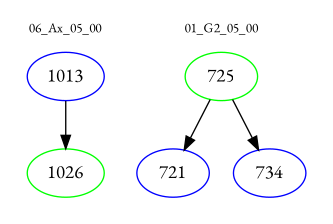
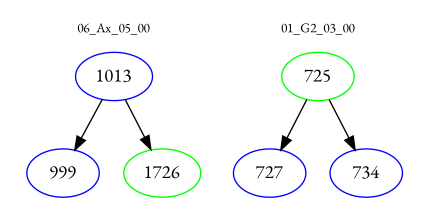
cluster "01_G2_05_00": label "01_G2_05_00" -> "01_G2_03_00"
node "999": added
node "1026": label "1026" -> "1726"
node "721": label "721" -> "727"
